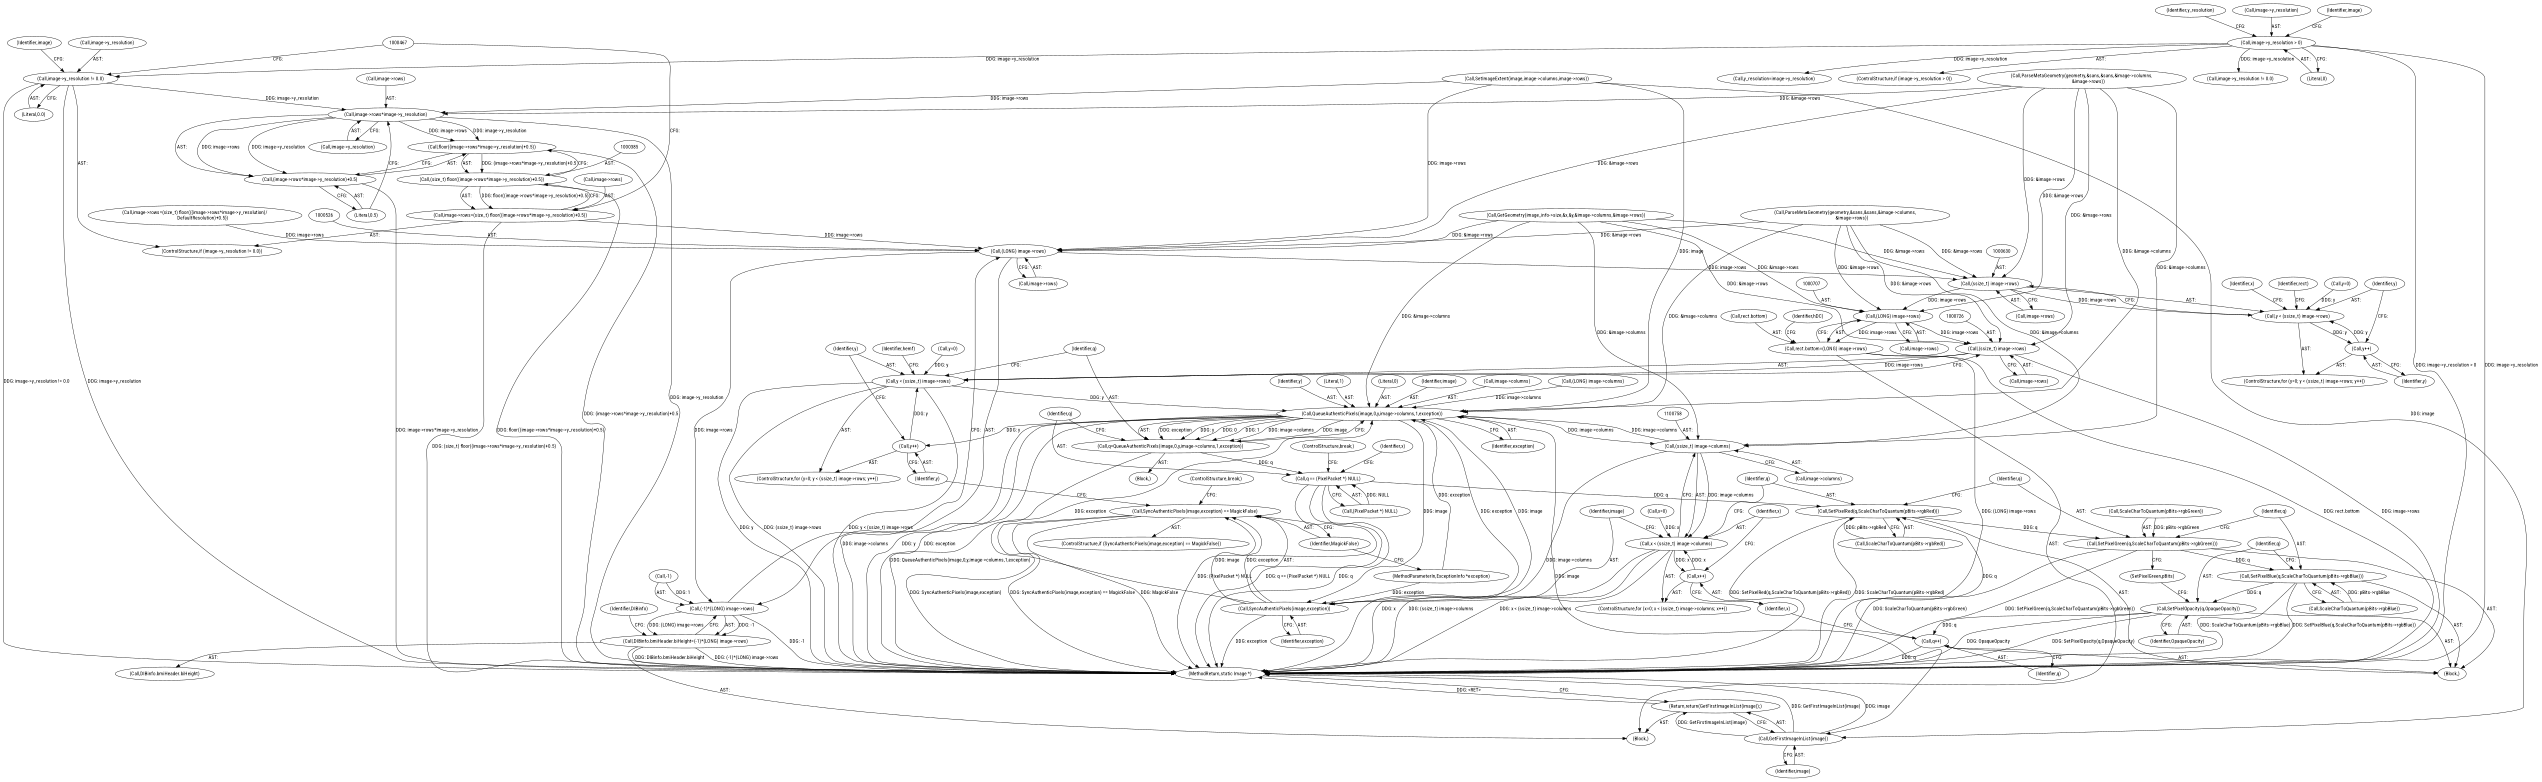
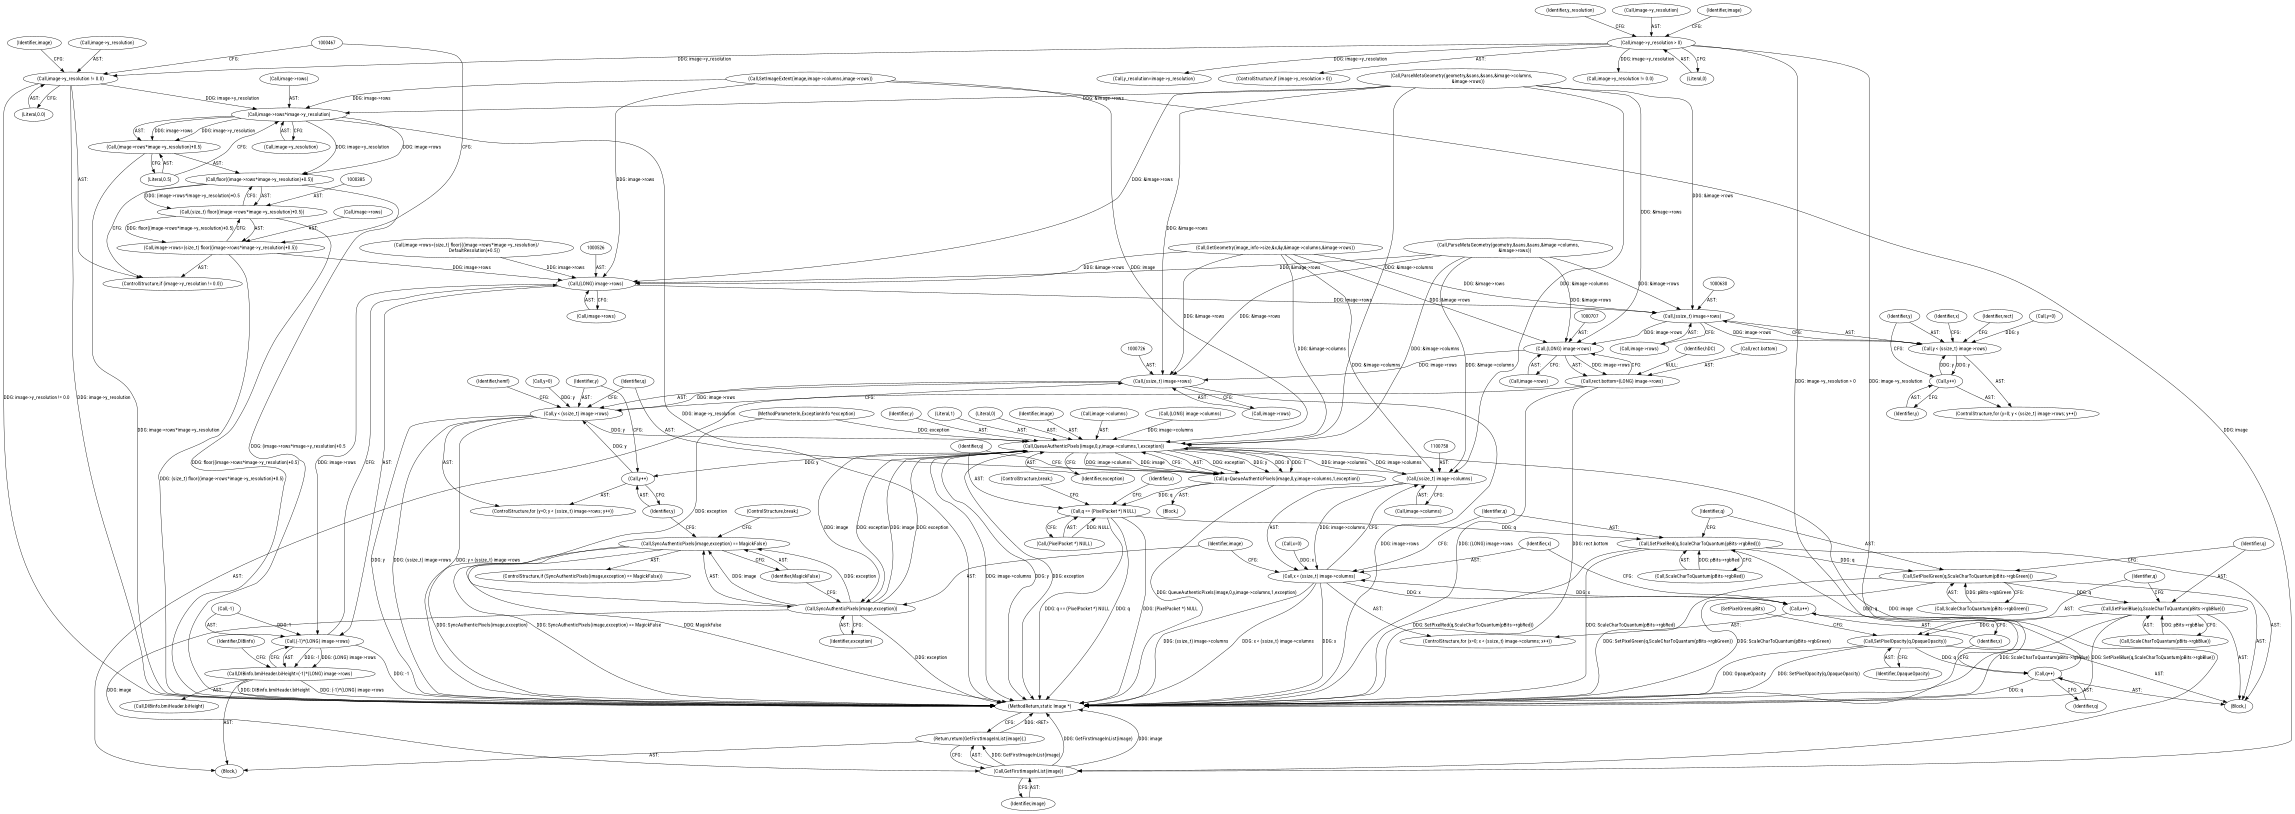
edge "(Call,floor((image->rows*image->y_resolution)+0.5))" -> "(Call,(image->rows*image->y_resolution)+0.5)": now "(Call,floor((image->rows*image->y_resolution)+0.5))" -> "(ControlStructure,if (image->y_resolution != 0.0))"
edge "(Identifier,hDC)" -> "(Call,rect.bottom=(LONG) image->rows)": label "CFG: " -> "NULL: "
edge "(Identifier,MagickFalse)" -> "(MethodParameterIn,ExceptionInfo *exception)": now "(Identifier,MagickFalse)" -> "(Call,SyncAuthenticPixels(image,exception))"
edge "(Call,SetPixelGreen(q,ScaleCharToQuantum(pBits->rgbGreen)))" -> "(SetPixelGreen,pBits)": now "(Call,SetPixelGreen(q,ScaleCharToQuantum(pBits->rgbGreen)))" -> "(Call,ScaleCharToQuantum(pBits->rgbGreen))"
edge "(Call,(ssize_t) image->columns)" -> "(MethodReturn,static Image *)": removed, label "DDG: image->columns"
edge "(Call,SyncAuthenticPixels(image,exception))" -> "(Call,GetFirstImageInList(image))": added, label "DDG: image"
